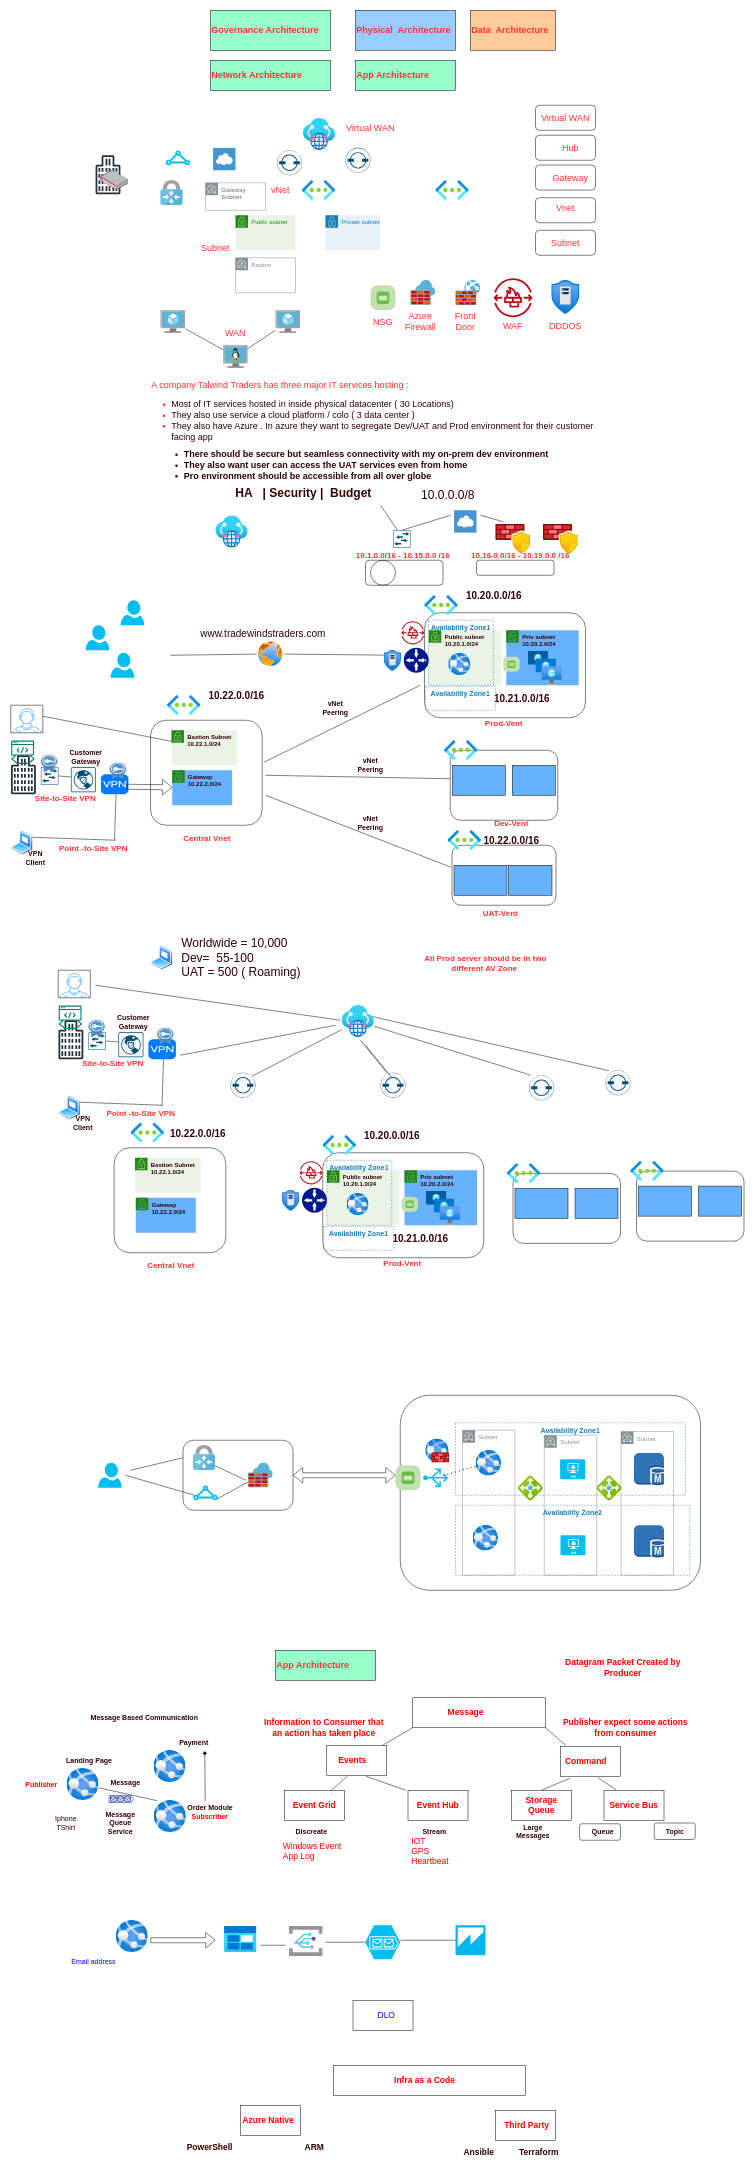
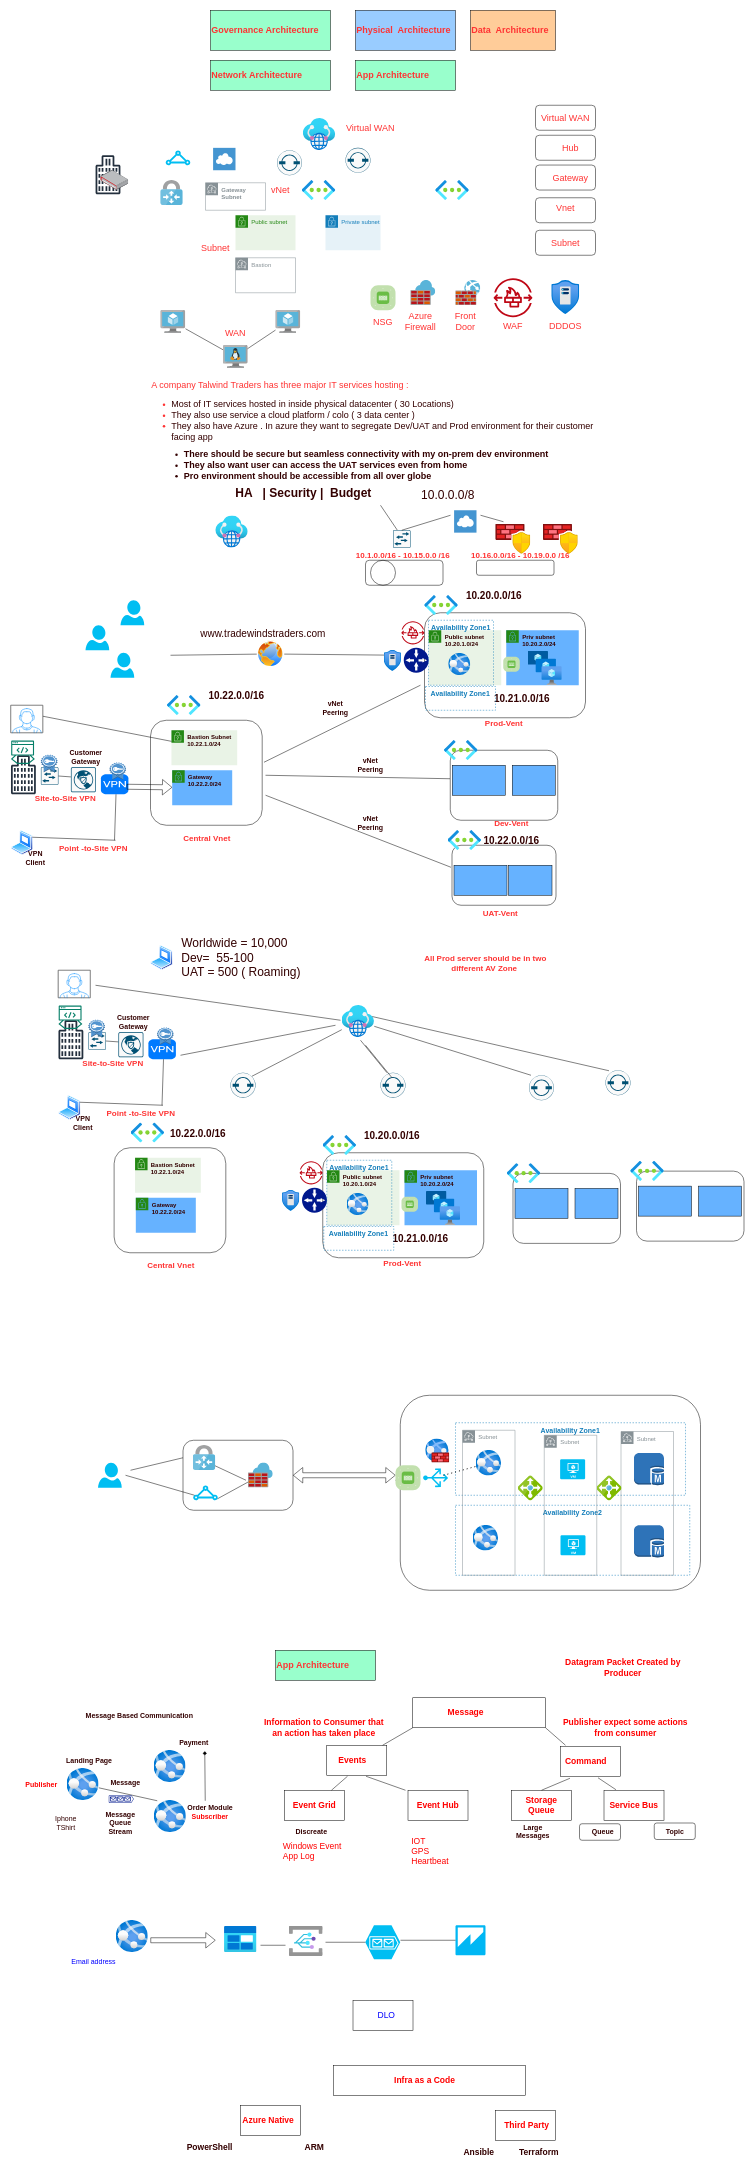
node "Message Based Communication": moved (144, 1718) -> (139, 1715)
node "Message Queue Service": label "Message Queue Service" -> "Message Queue Stream"
node "Stream": removed
